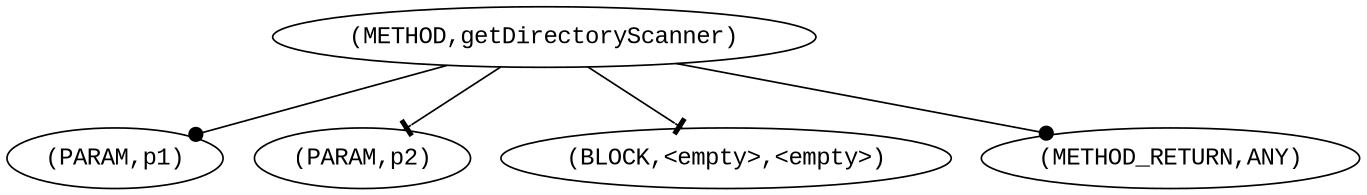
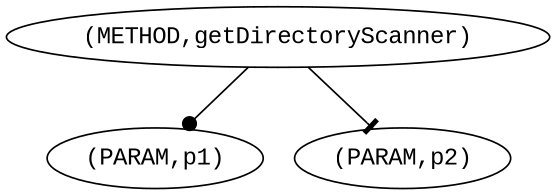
node "(BLOCK,<empty>,<empty>)": removed
node "(METHOD_RETURN,ANY)": removed
